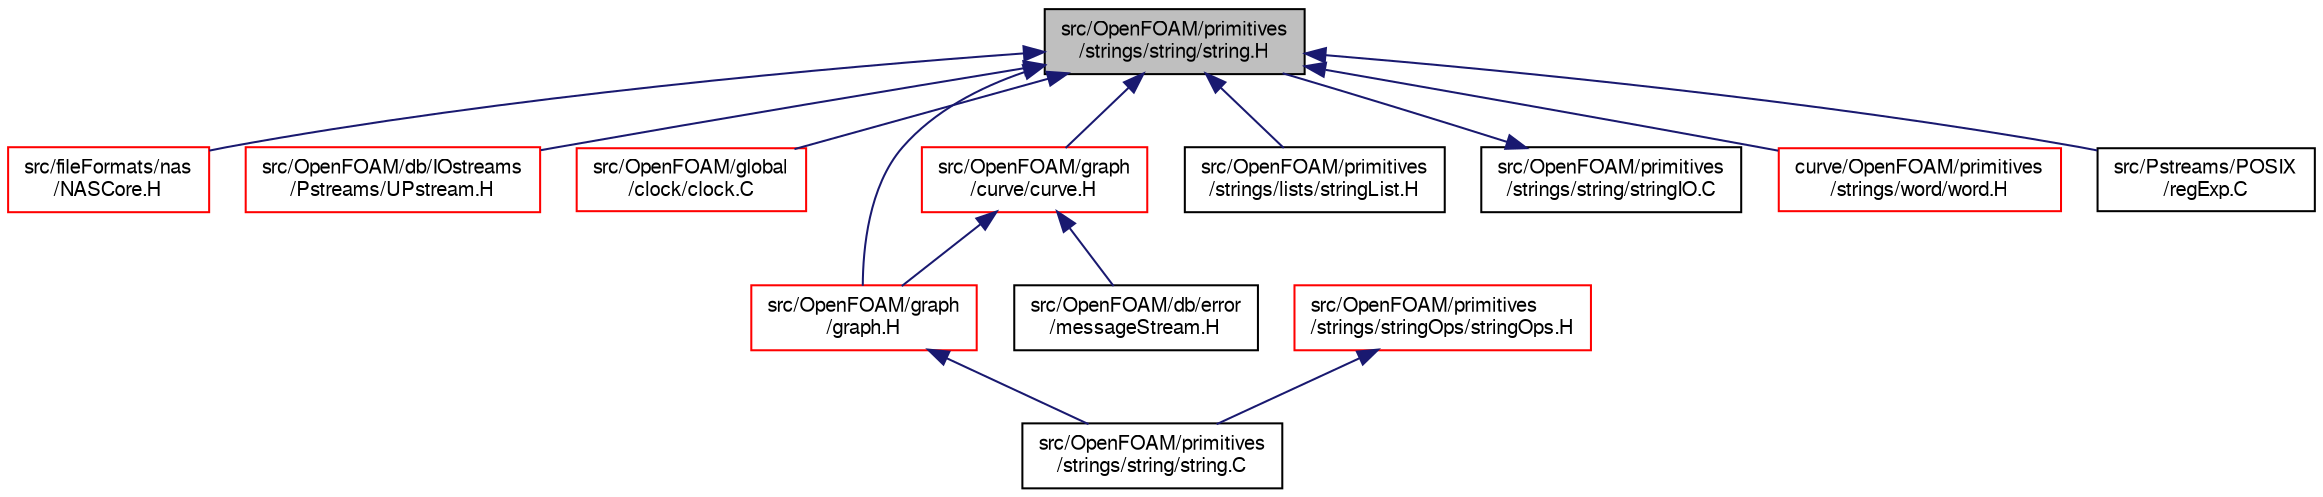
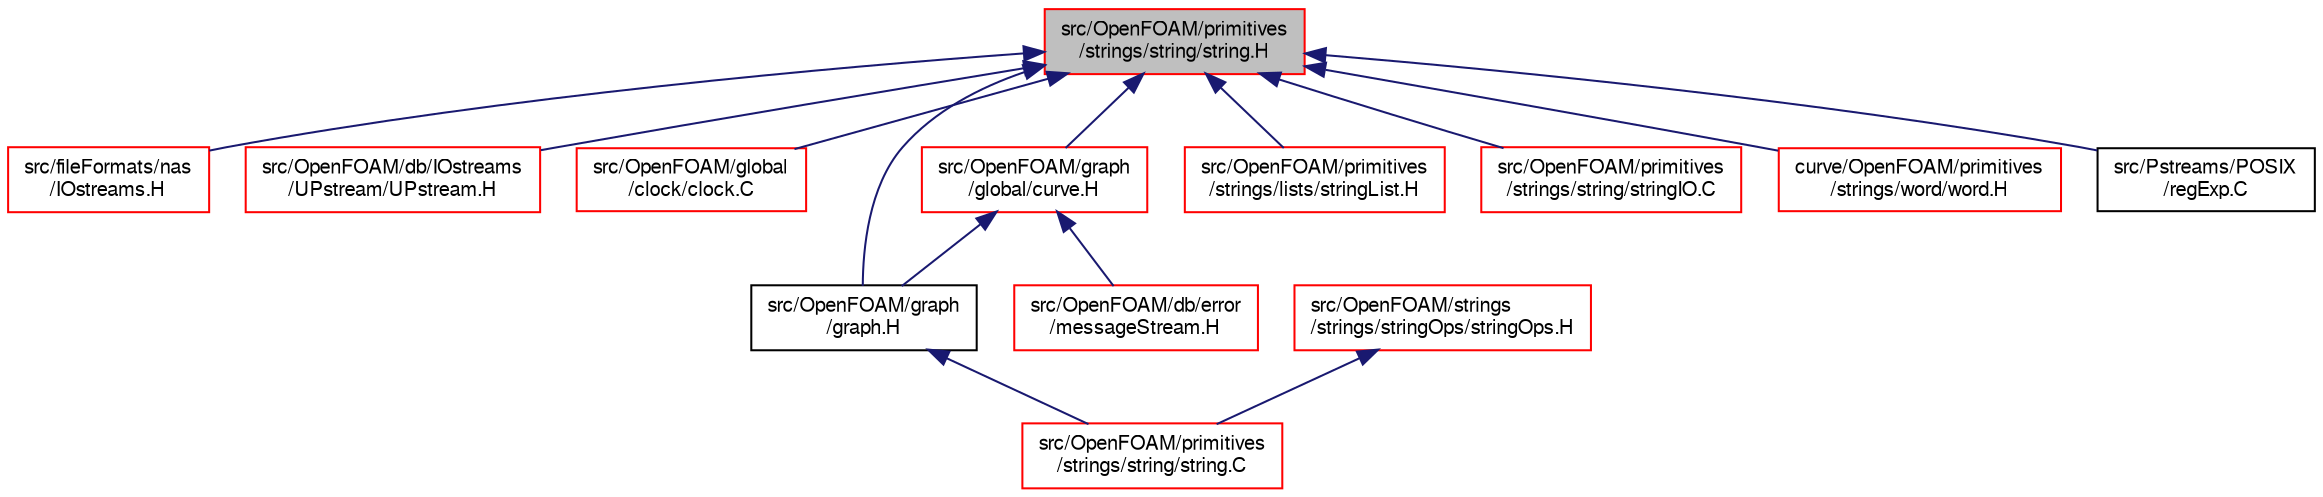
node "src/OpenFOAM/primitives /strings/string/string.H": color black -> red
edge "src/OpenFOAM/primitives /strings/string/string.H" -> "src/OpenFOAM/primitives /strings/string/stringIO.C": reversed
node "src/fileFormats/nas /NASCore.H": label "src/fileFormats/nas /NASCore.H" -> "src/fileFormats/nas /IOstreams.H"
node "src/OpenFOAM/db/IOstreams /Pstreams/UPstream.H": label "src/OpenFOAM/db/IOstreams /Pstreams/UPstream.H" -> "src/OpenFOAM/db/IOstreams /UPstream/UPstream.H"
node "src/OpenFOAM/graph /curve/curve.H": label "src/OpenFOAM/graph /curve/curve.H" -> "src/OpenFOAM/graph /global/curve.H"
node "src/OpenFOAM/primitives /strings/lists/stringList.H": color black -> red
node "src/OpenFOAM/primitives /strings/string/stringIO.C": color black -> red
node "src/OpenFOAM/graph /graph.H": color red -> black
node "src/OpenFOAM/db/error /messageStream.H": color black -> red
node "src/OpenFOAM/primitives /strings/stringOps/stringOps.H": label "src/OpenFOAM/primitives /strings/stringOps/stringOps.H" -> "src/OpenFOAM/strings /strings/stringOps/stringOps.H"
node "src/OpenFOAM/primitives /strings/string/string.C": color black -> red
